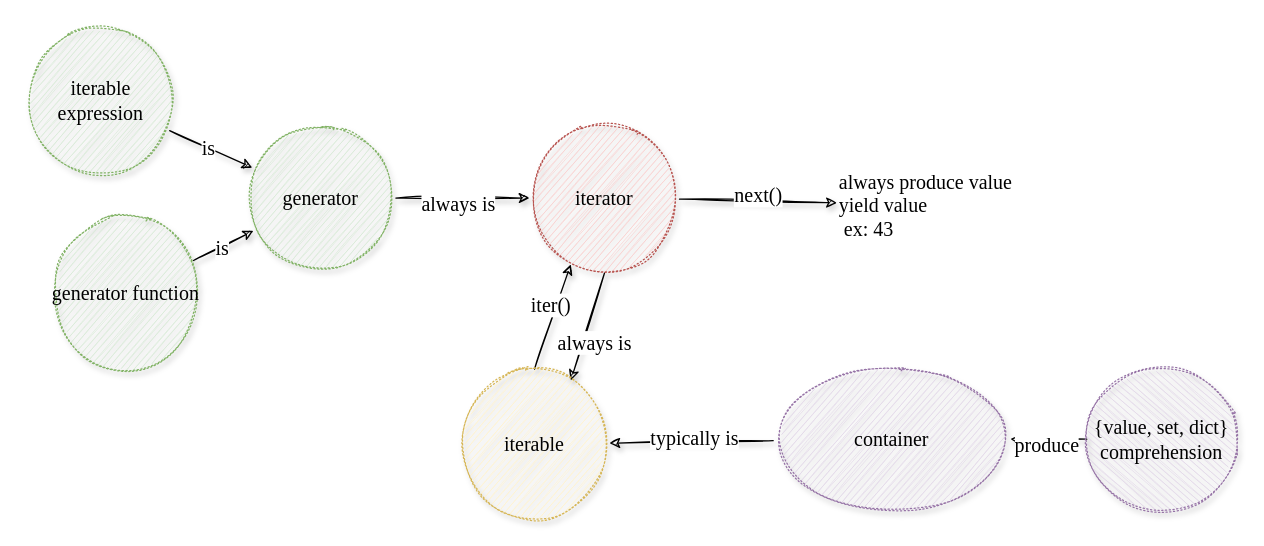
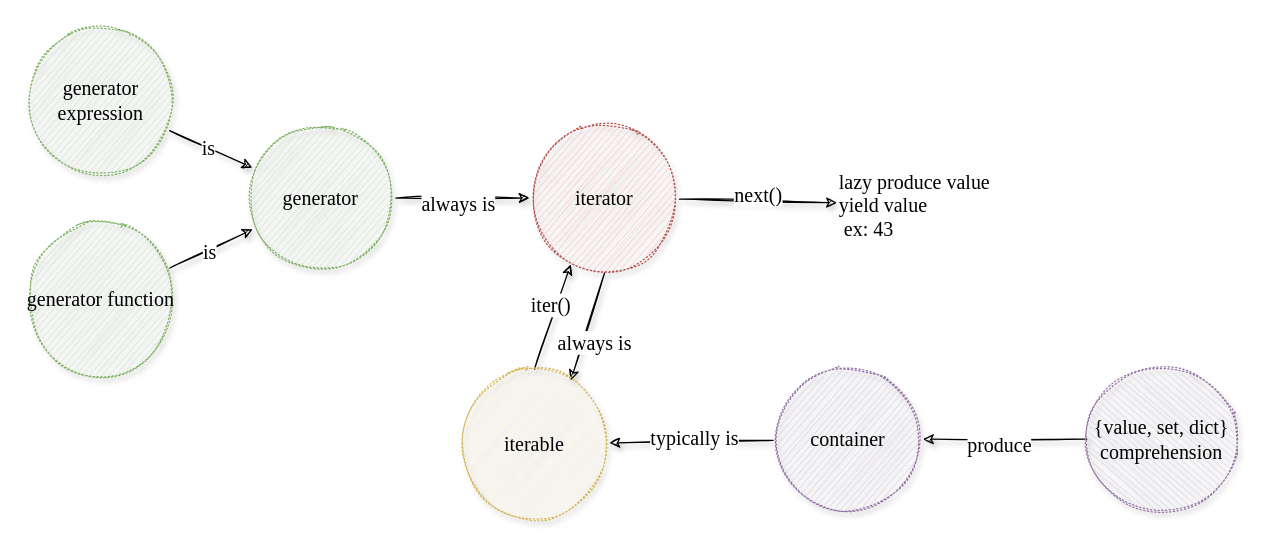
node "iterable expression": label "iterable expression" -> "generator expression"
node "always produce value yield value ex: 43": label "always produce value yield value ex: 43" -> "lazy produce value yield value ex: 43"
node "generator function": moved (126, 293) -> (101, 299)
node "container": size 238x150 -> 150x150
